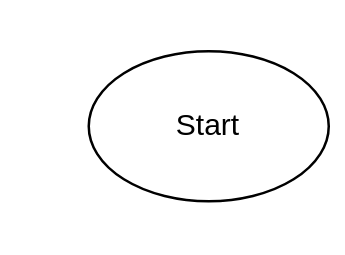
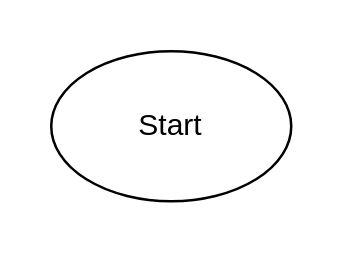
node "Start": moved (209, 126) -> (171, 126)
